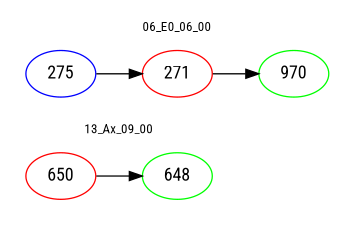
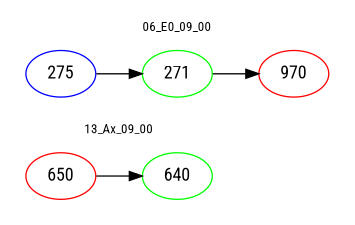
cluster "06_E0_06_00": label "06_E0_06_00" -> "06_E0_09_00"
node "271": color red -> green
node "970": color green -> red
node "648": label "648" -> "640"
